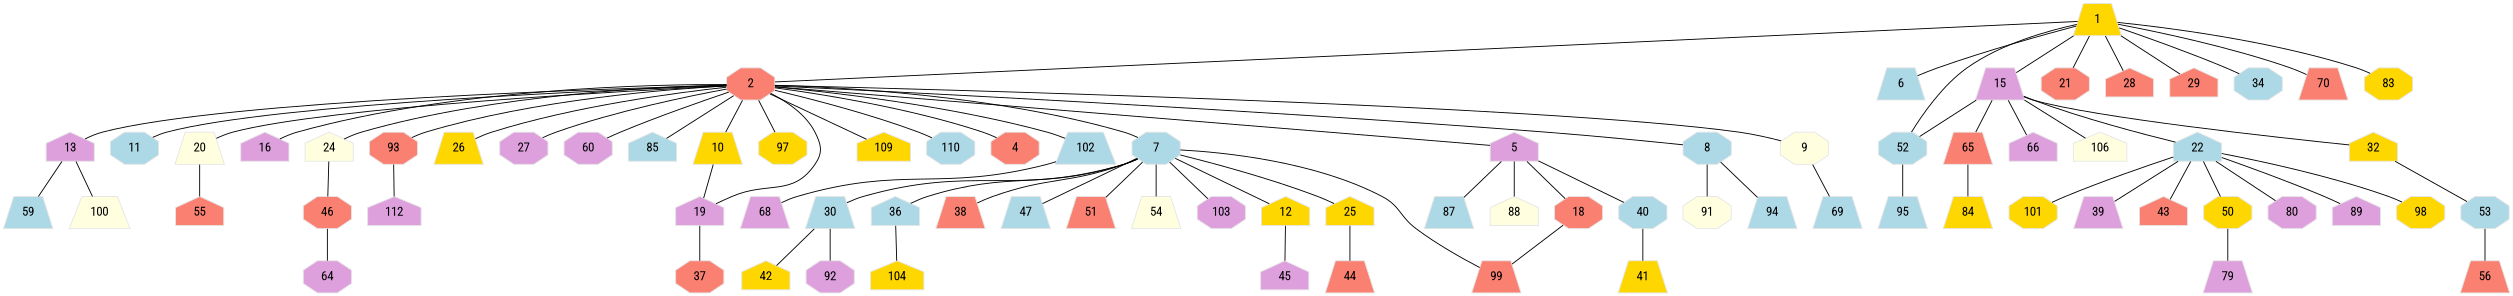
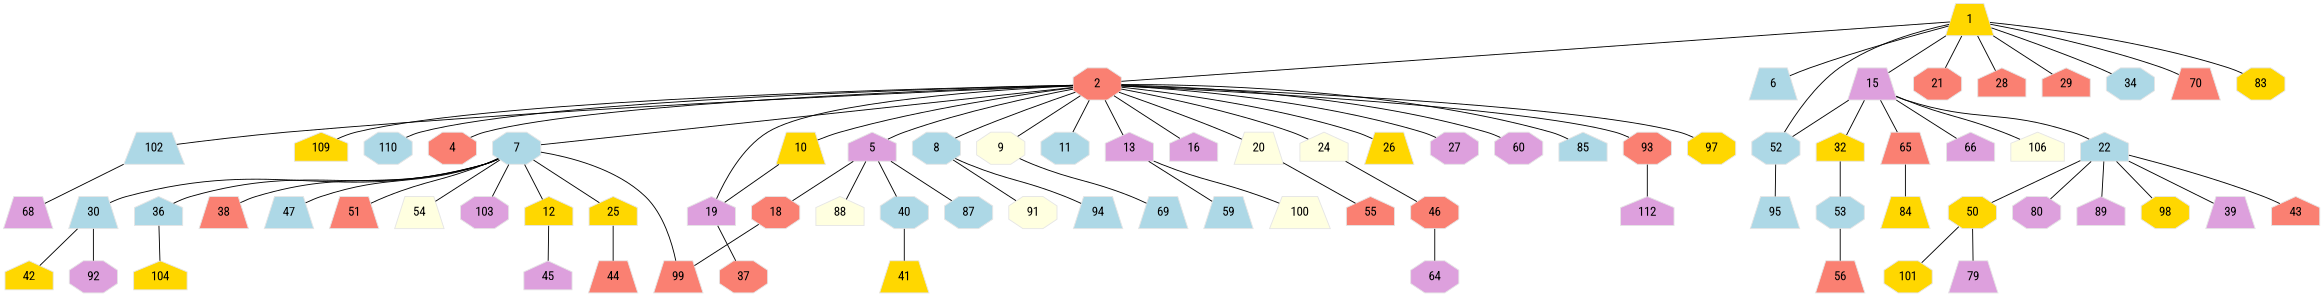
edge "22" -- "101": now "50" -- "101"
node "87": shape trapezium -> octagon
